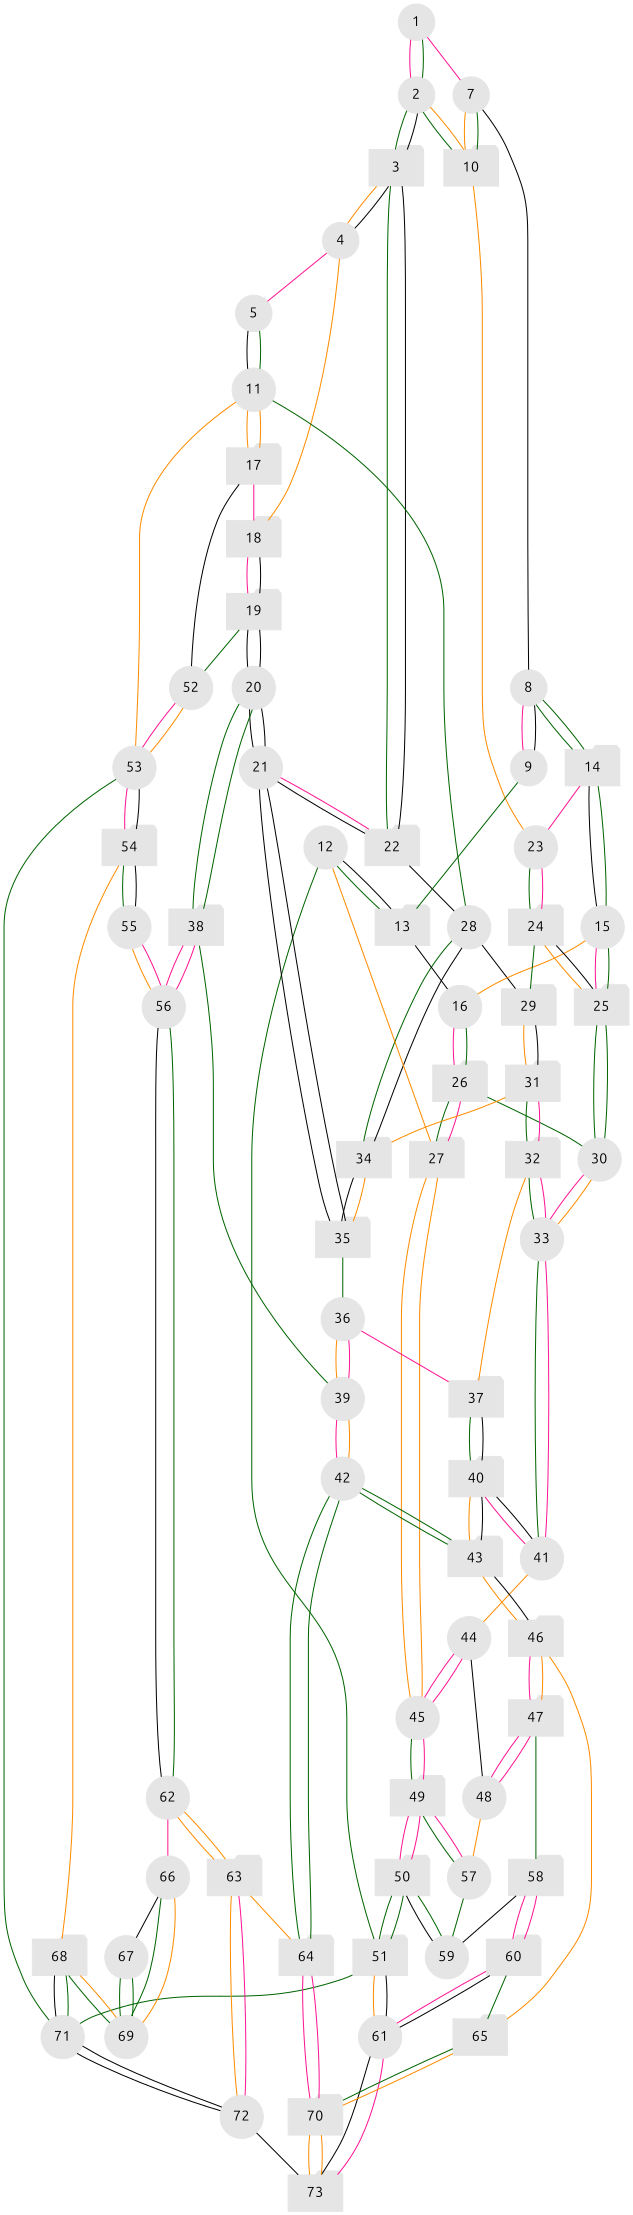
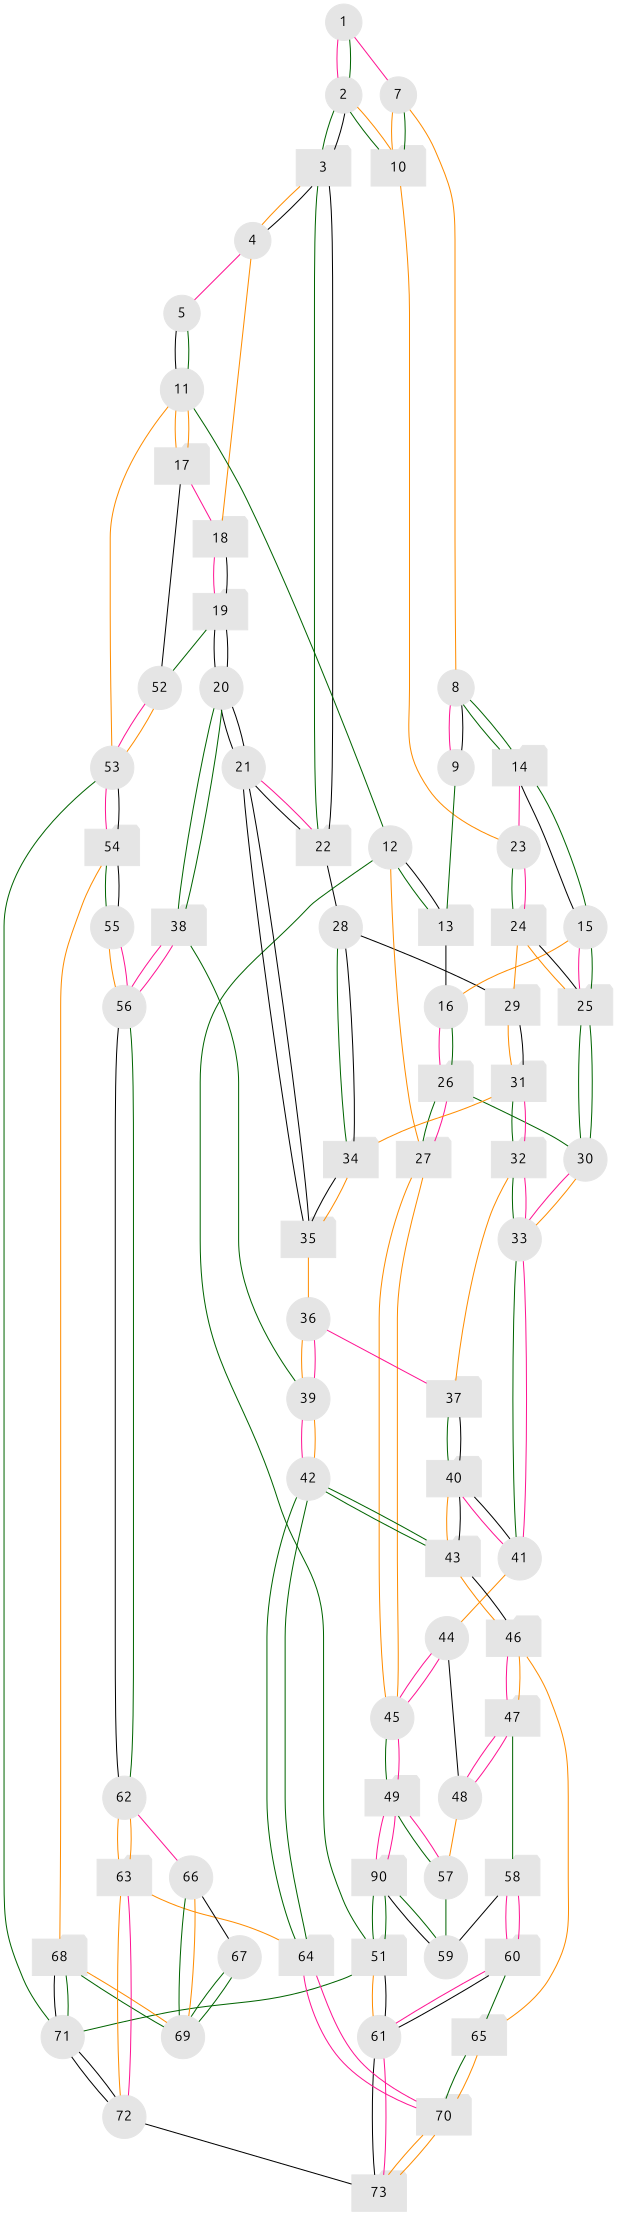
edge "7" -- "8": color black -> darkorange
edge "11" -- "28": now "11" -- "12"
edge "24" -- "29": color darkgreen -> darkorange
edge "35" -- "36": color darkgreen -> darkorange
node "50": label "50" -> "90"
